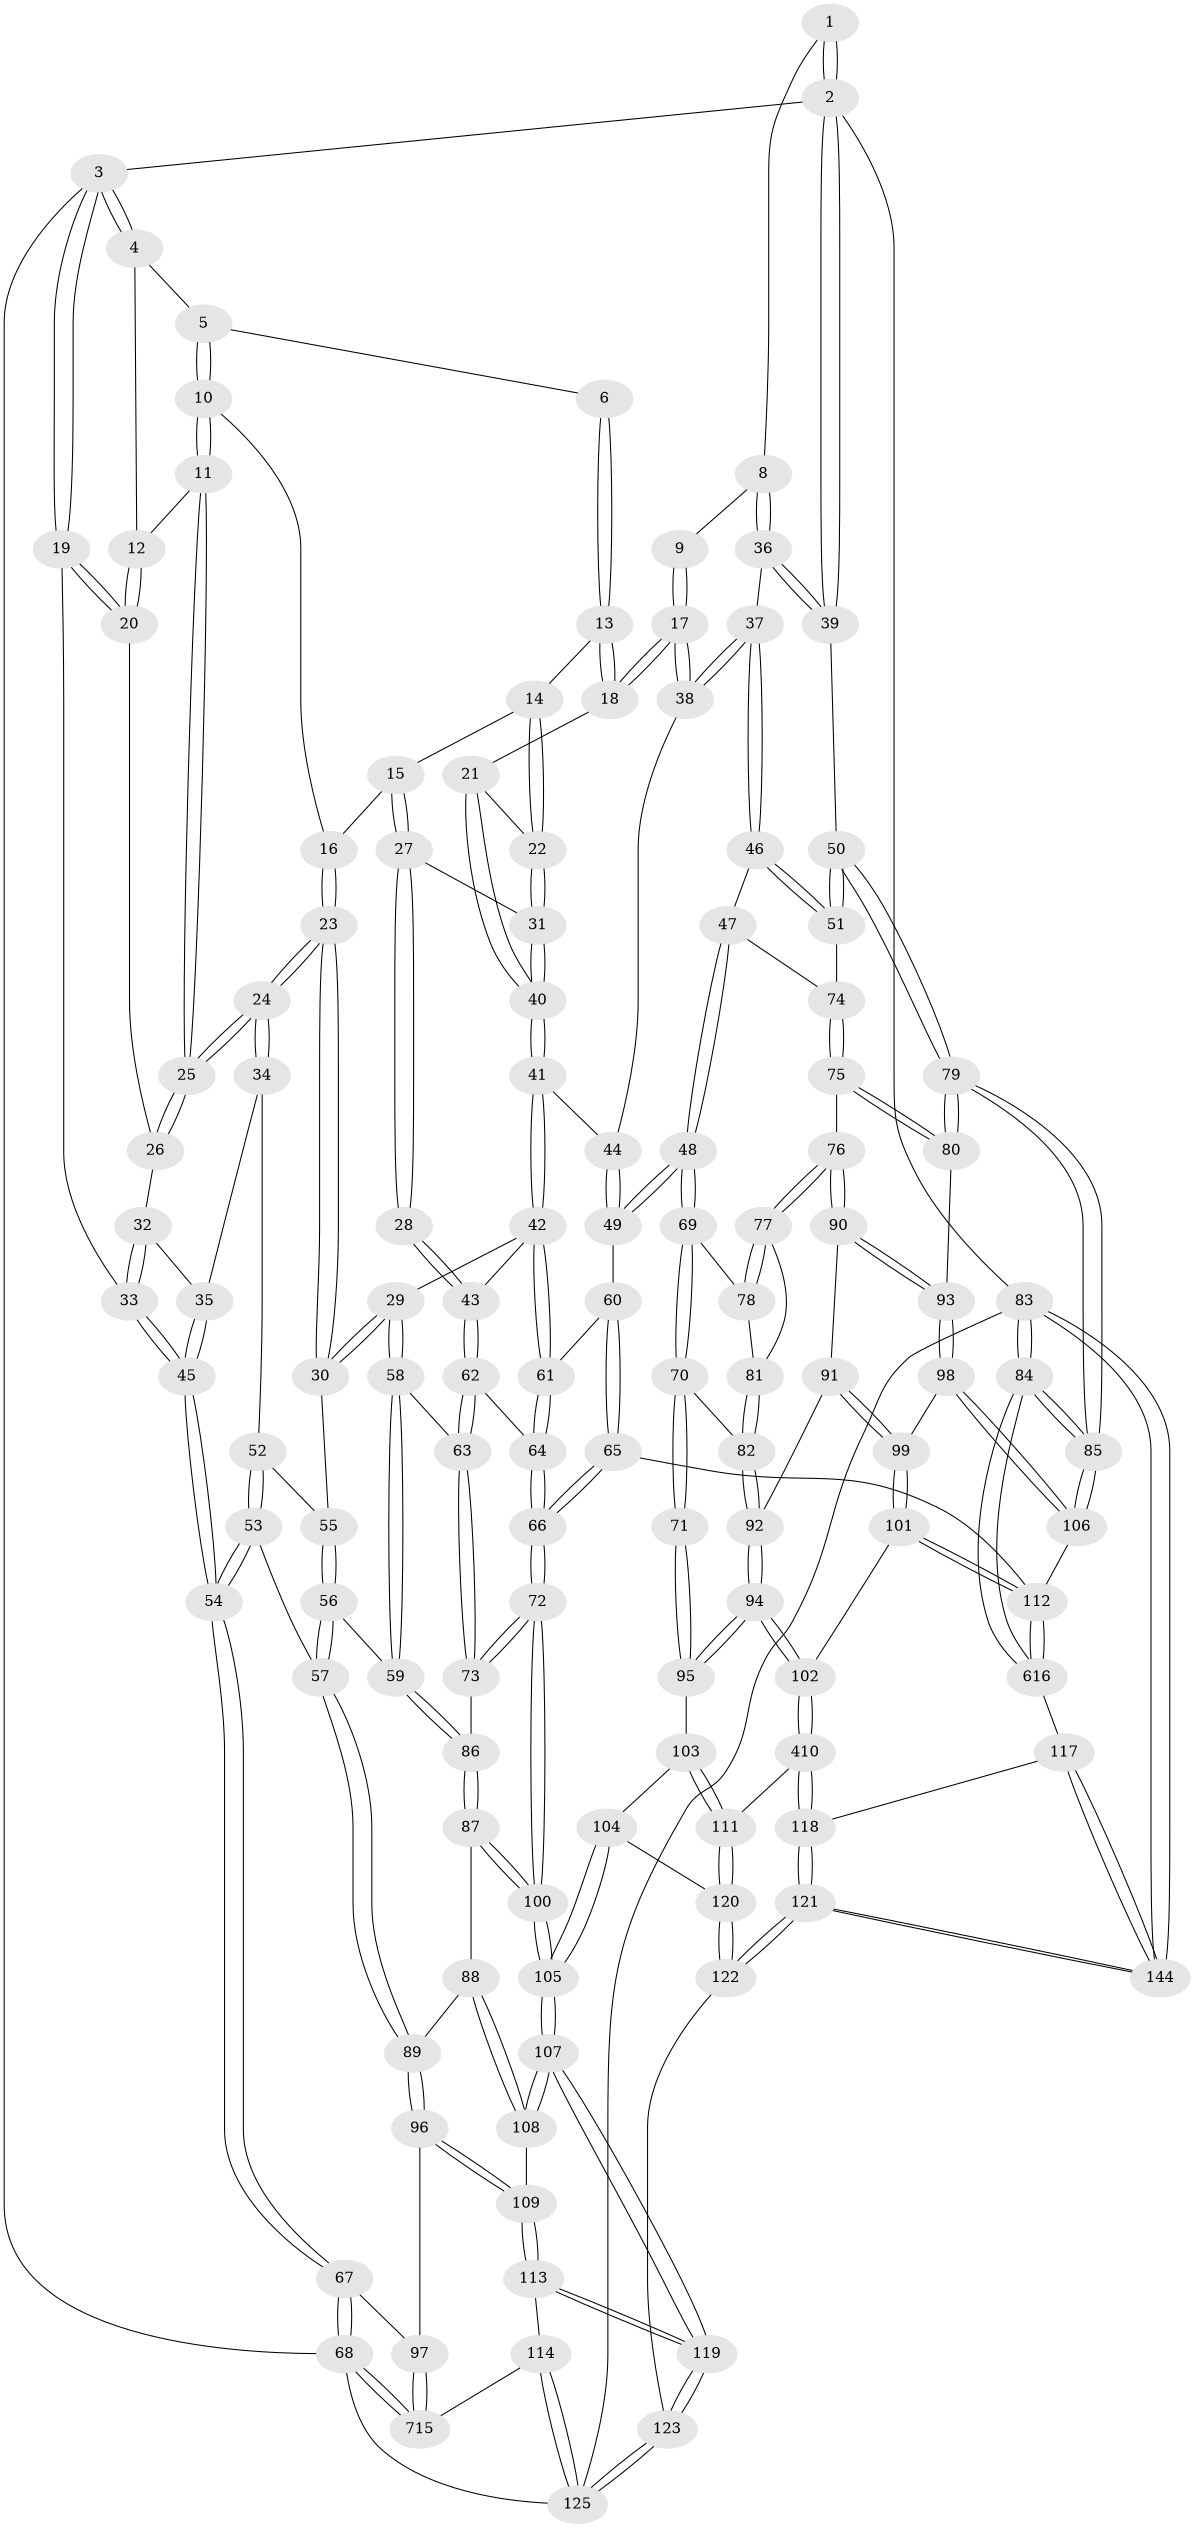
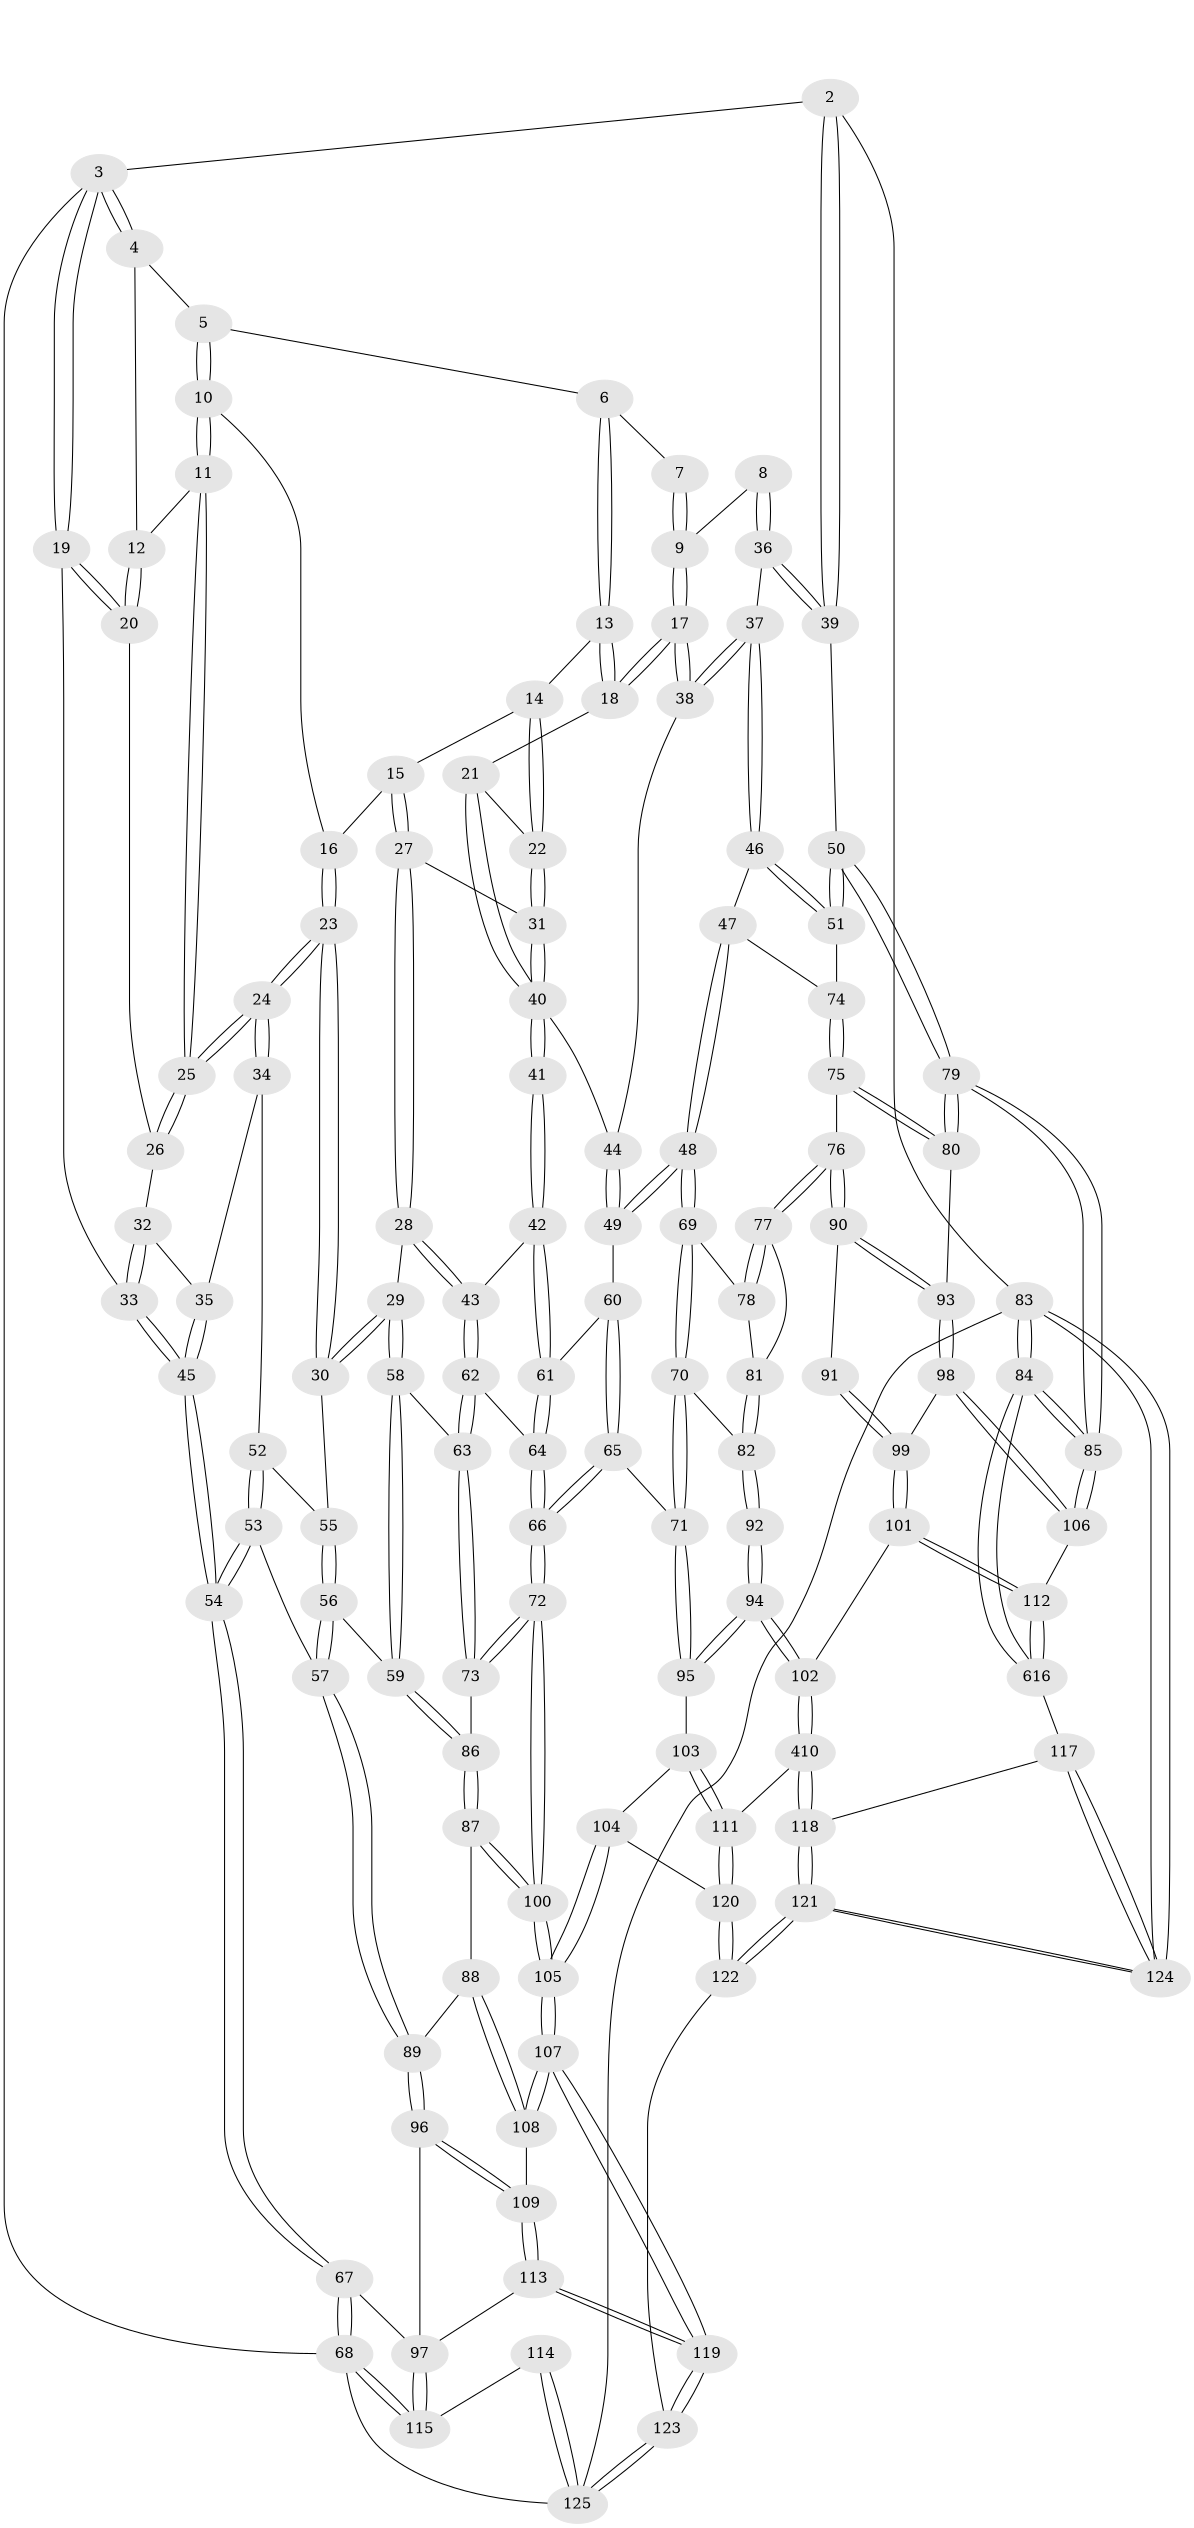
node "1": removed
node "7": added
edge "41" -- "44": now "40" -- "44"
edge "42" -- "29": now "28" -- "29"
edge "91" -- "92": removed
edge "65" -- "112": now "65" -- "71"
node "144": label "144" -> "124"
edge "113" -- "114": now "113" -- "97"
node "715": label "715" -> "115"
